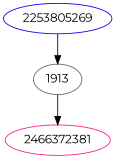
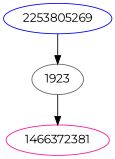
node "1913": label "1913" -> "1923"
node "2466372381": label "2466372381" -> "1466372381"
